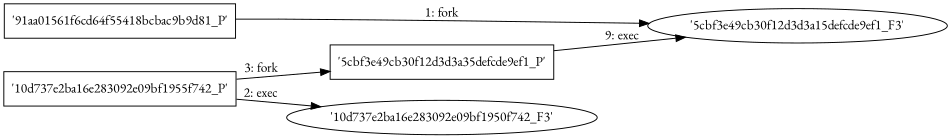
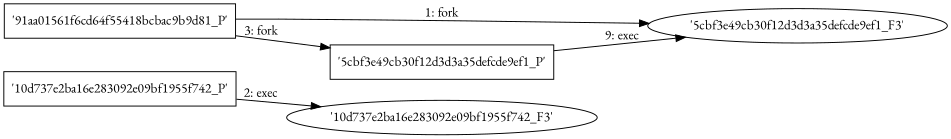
node "'5cbf3e49cb30f12d3d3a15defcde9ef1_F3'": label "'5cbf3e49cb30f12d3d3a15defcde9ef1_F3'" -> "'5cbf3e49cb30f12d3d3a35defcde9ef1_F3'"
edge "'10d737e2ba16e283092e09bf1955f742_P'" -> "'5cbf3e49cb30f12d3d3a35defcde9ef1_P'": now "'91aa01561f6cd64f55418bcbac9b9d81_P'" -> "'5cbf3e49cb30f12d3d3a35defcde9ef1_P'"
node "'10d737e2ba16e283092e09bf1950f742_F3'": label "'10d737e2ba16e283092e09bf1950f742_F3'" -> "'10d737e2ba16e283092e09bf1955f742_F3'"
